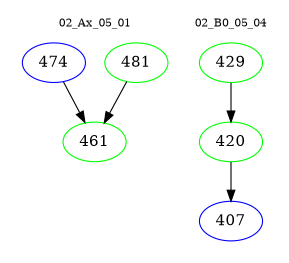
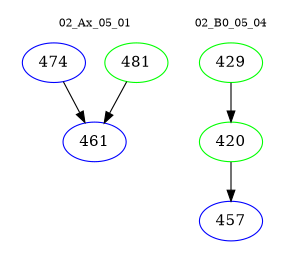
node "461": color green -> blue
node "407": label "407" -> "457"
